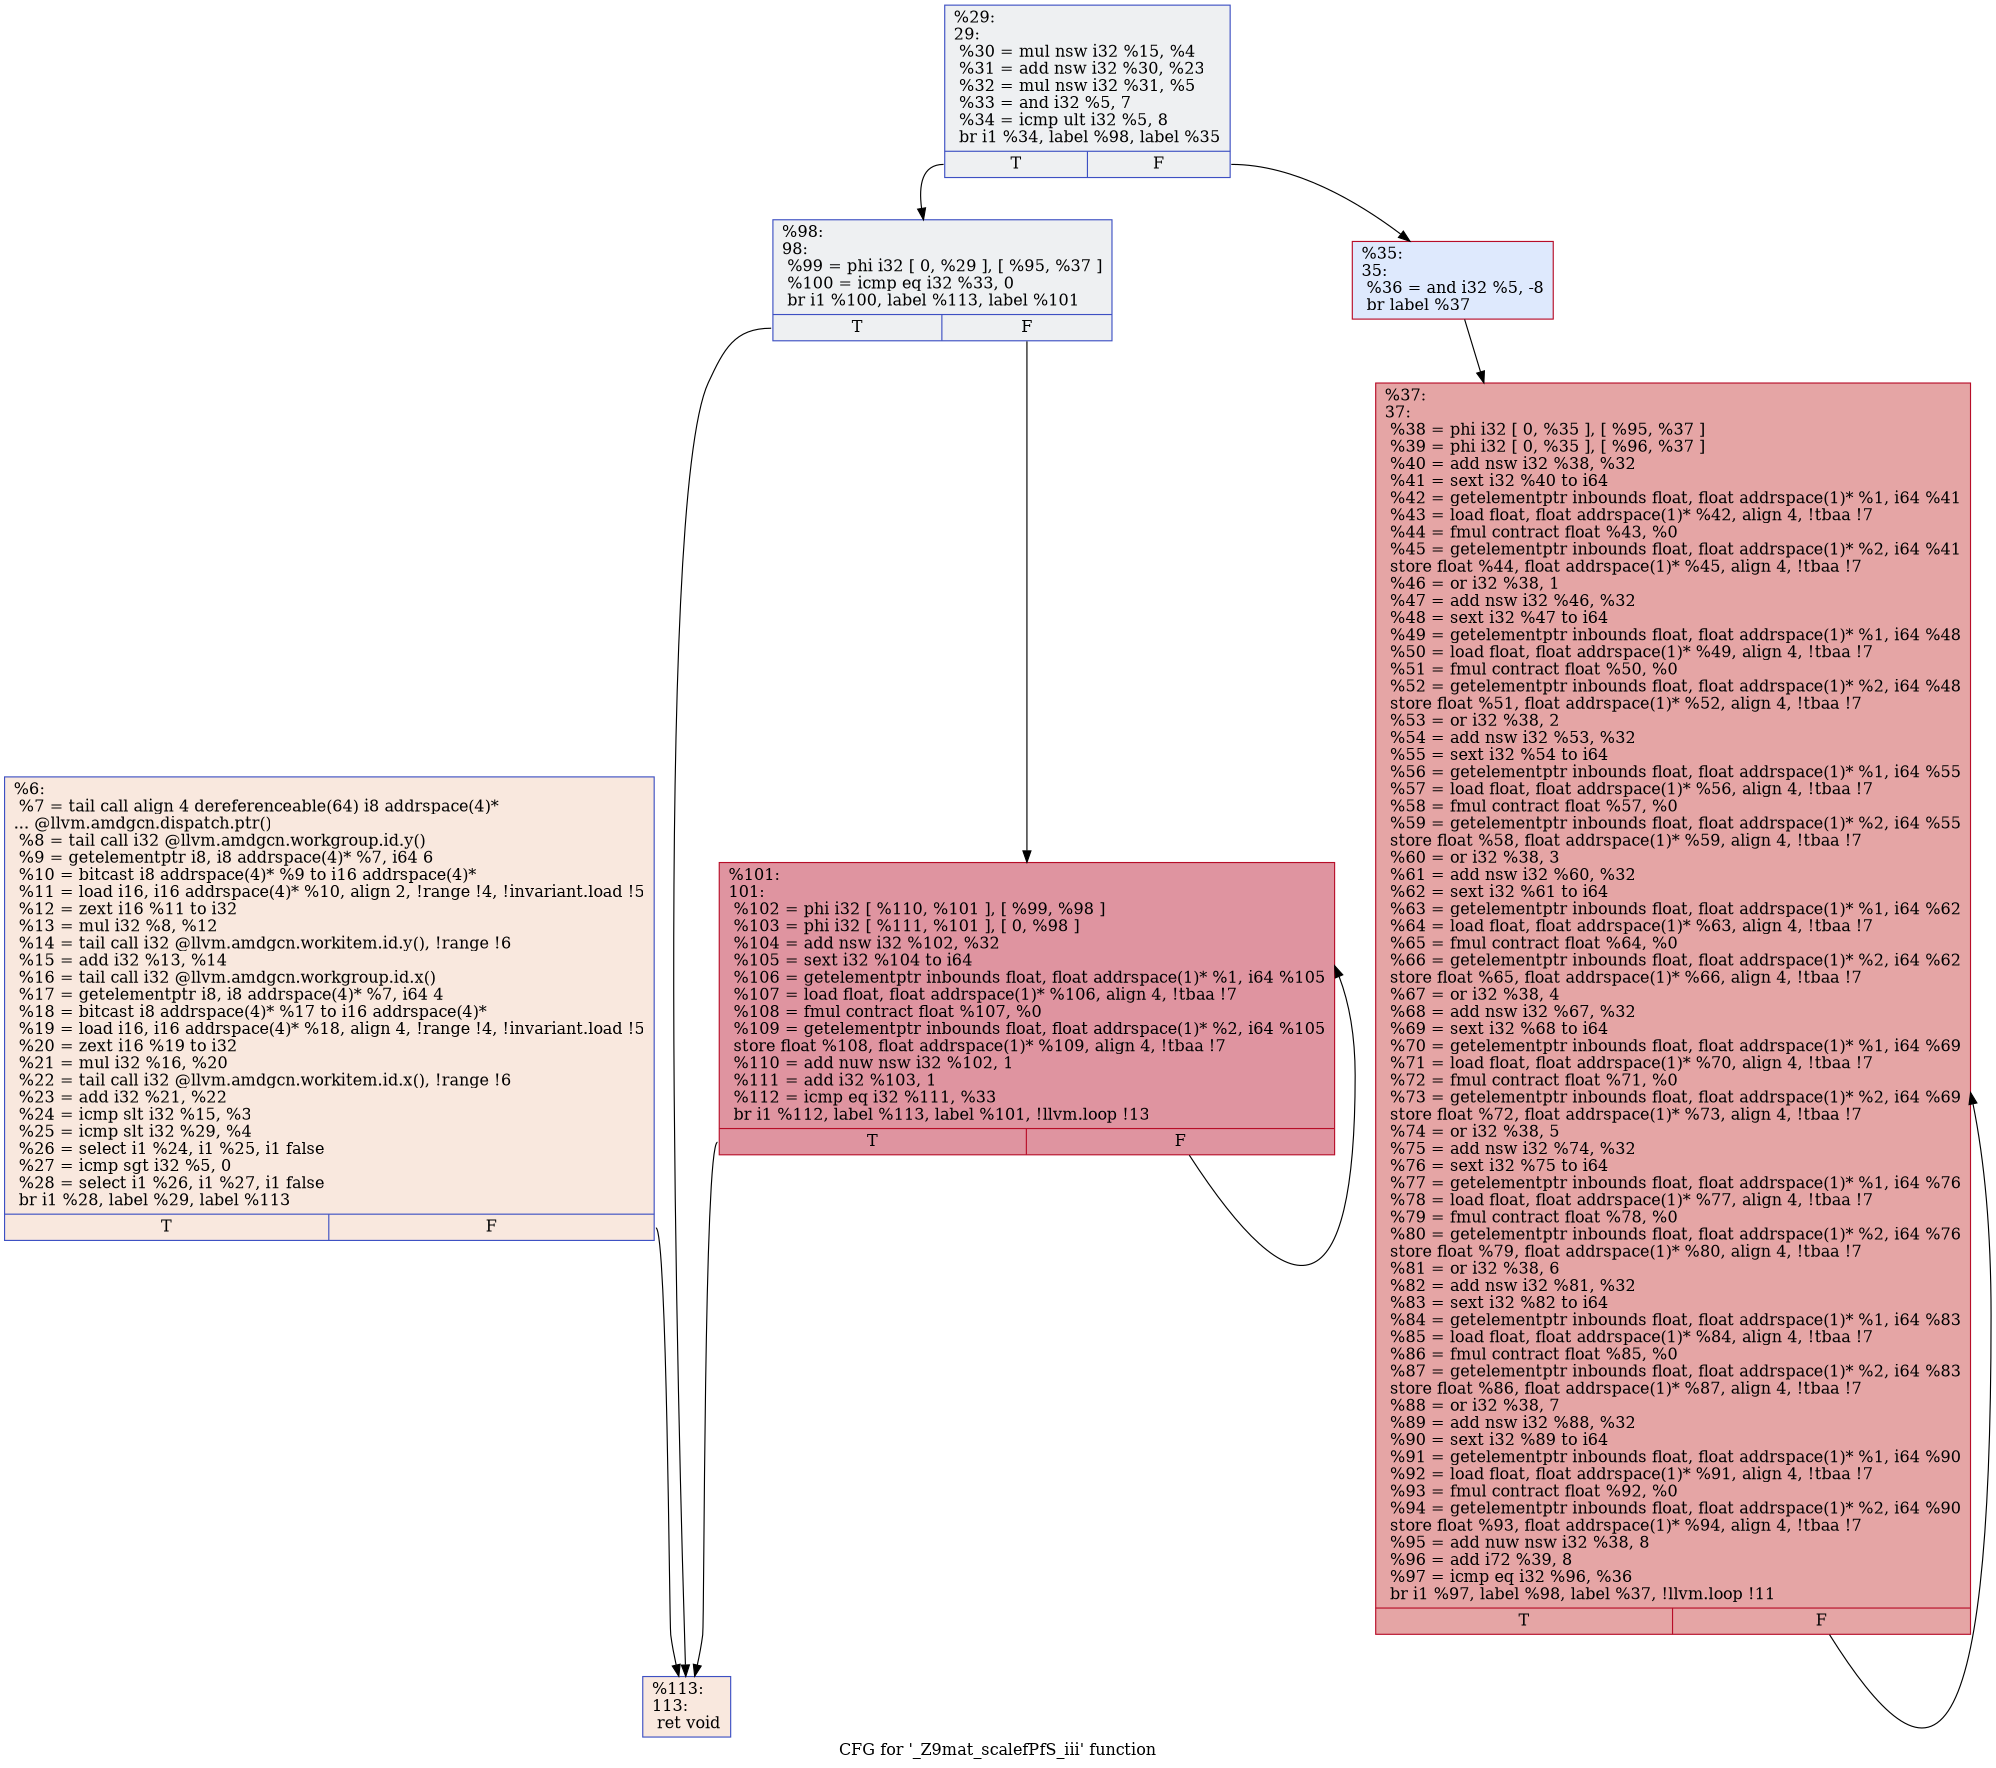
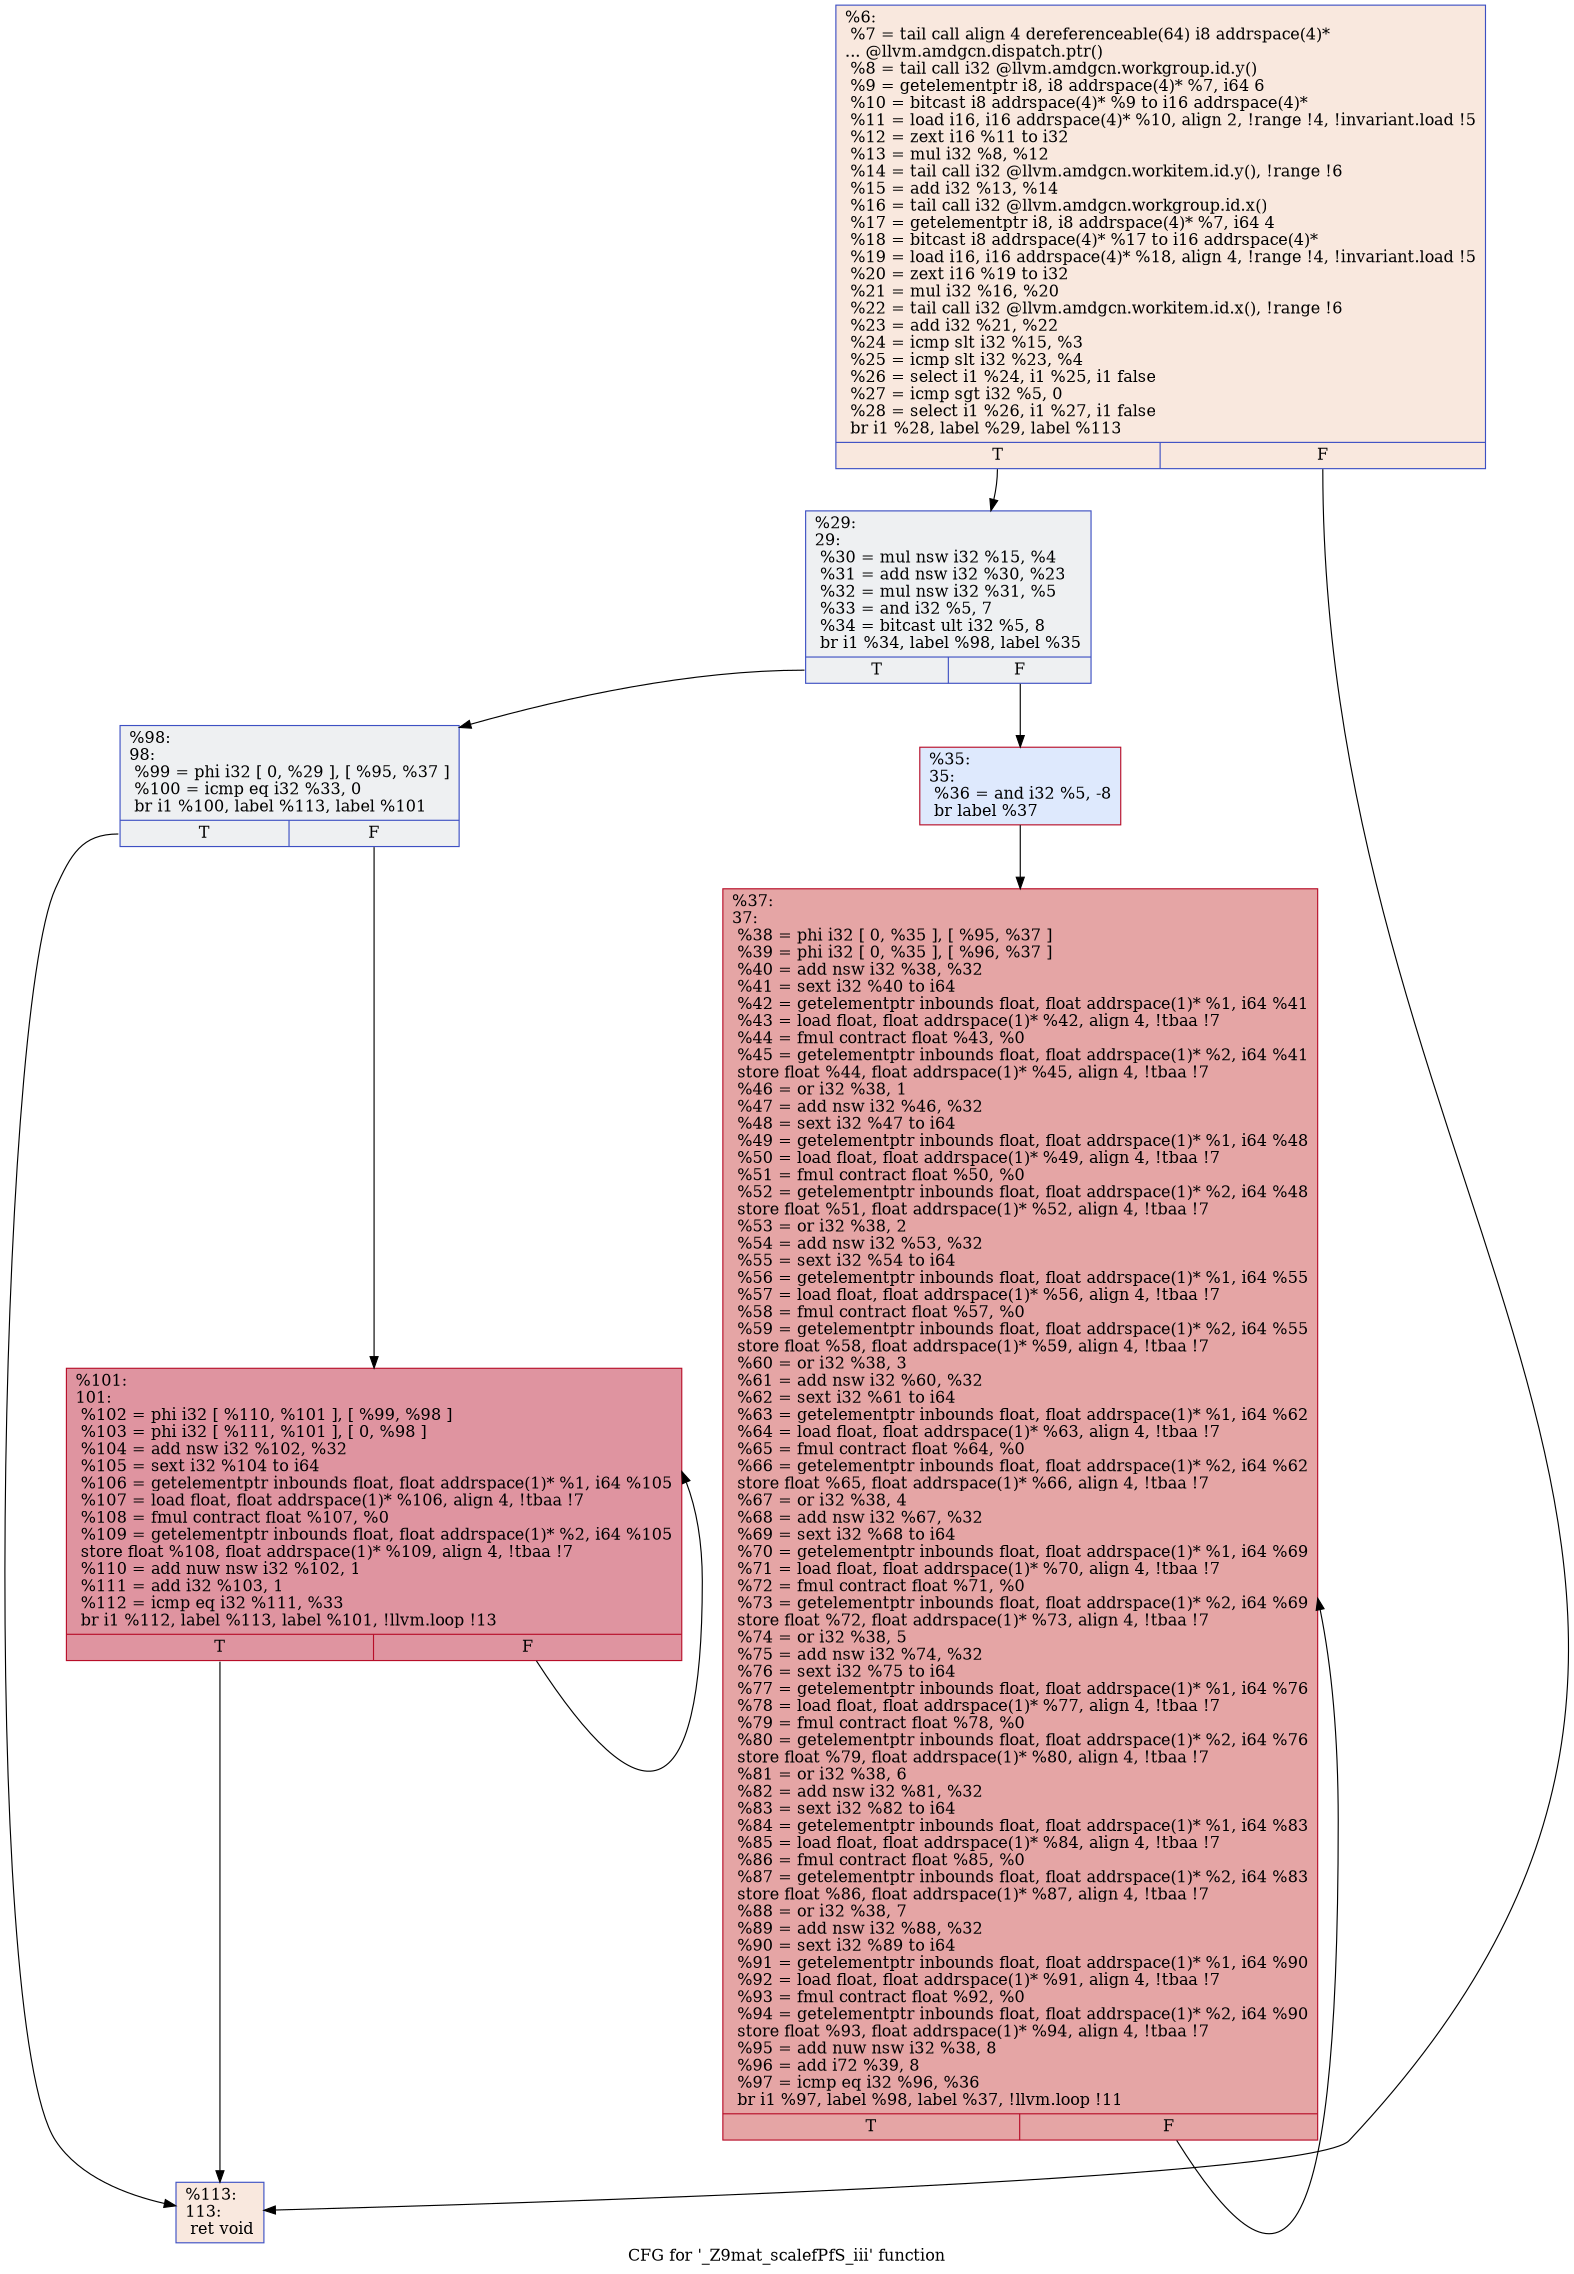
node "%29:": text "%34 = icmp ult i32 %5, 8" -> "%34 = bitcast ult i32 %5, 8"
edge "%6:" -> "%29:": added
node "%6:": text "%25 = icmp slt i32 %29, %4" -> "%25 = icmp slt i32 %23, %4"
